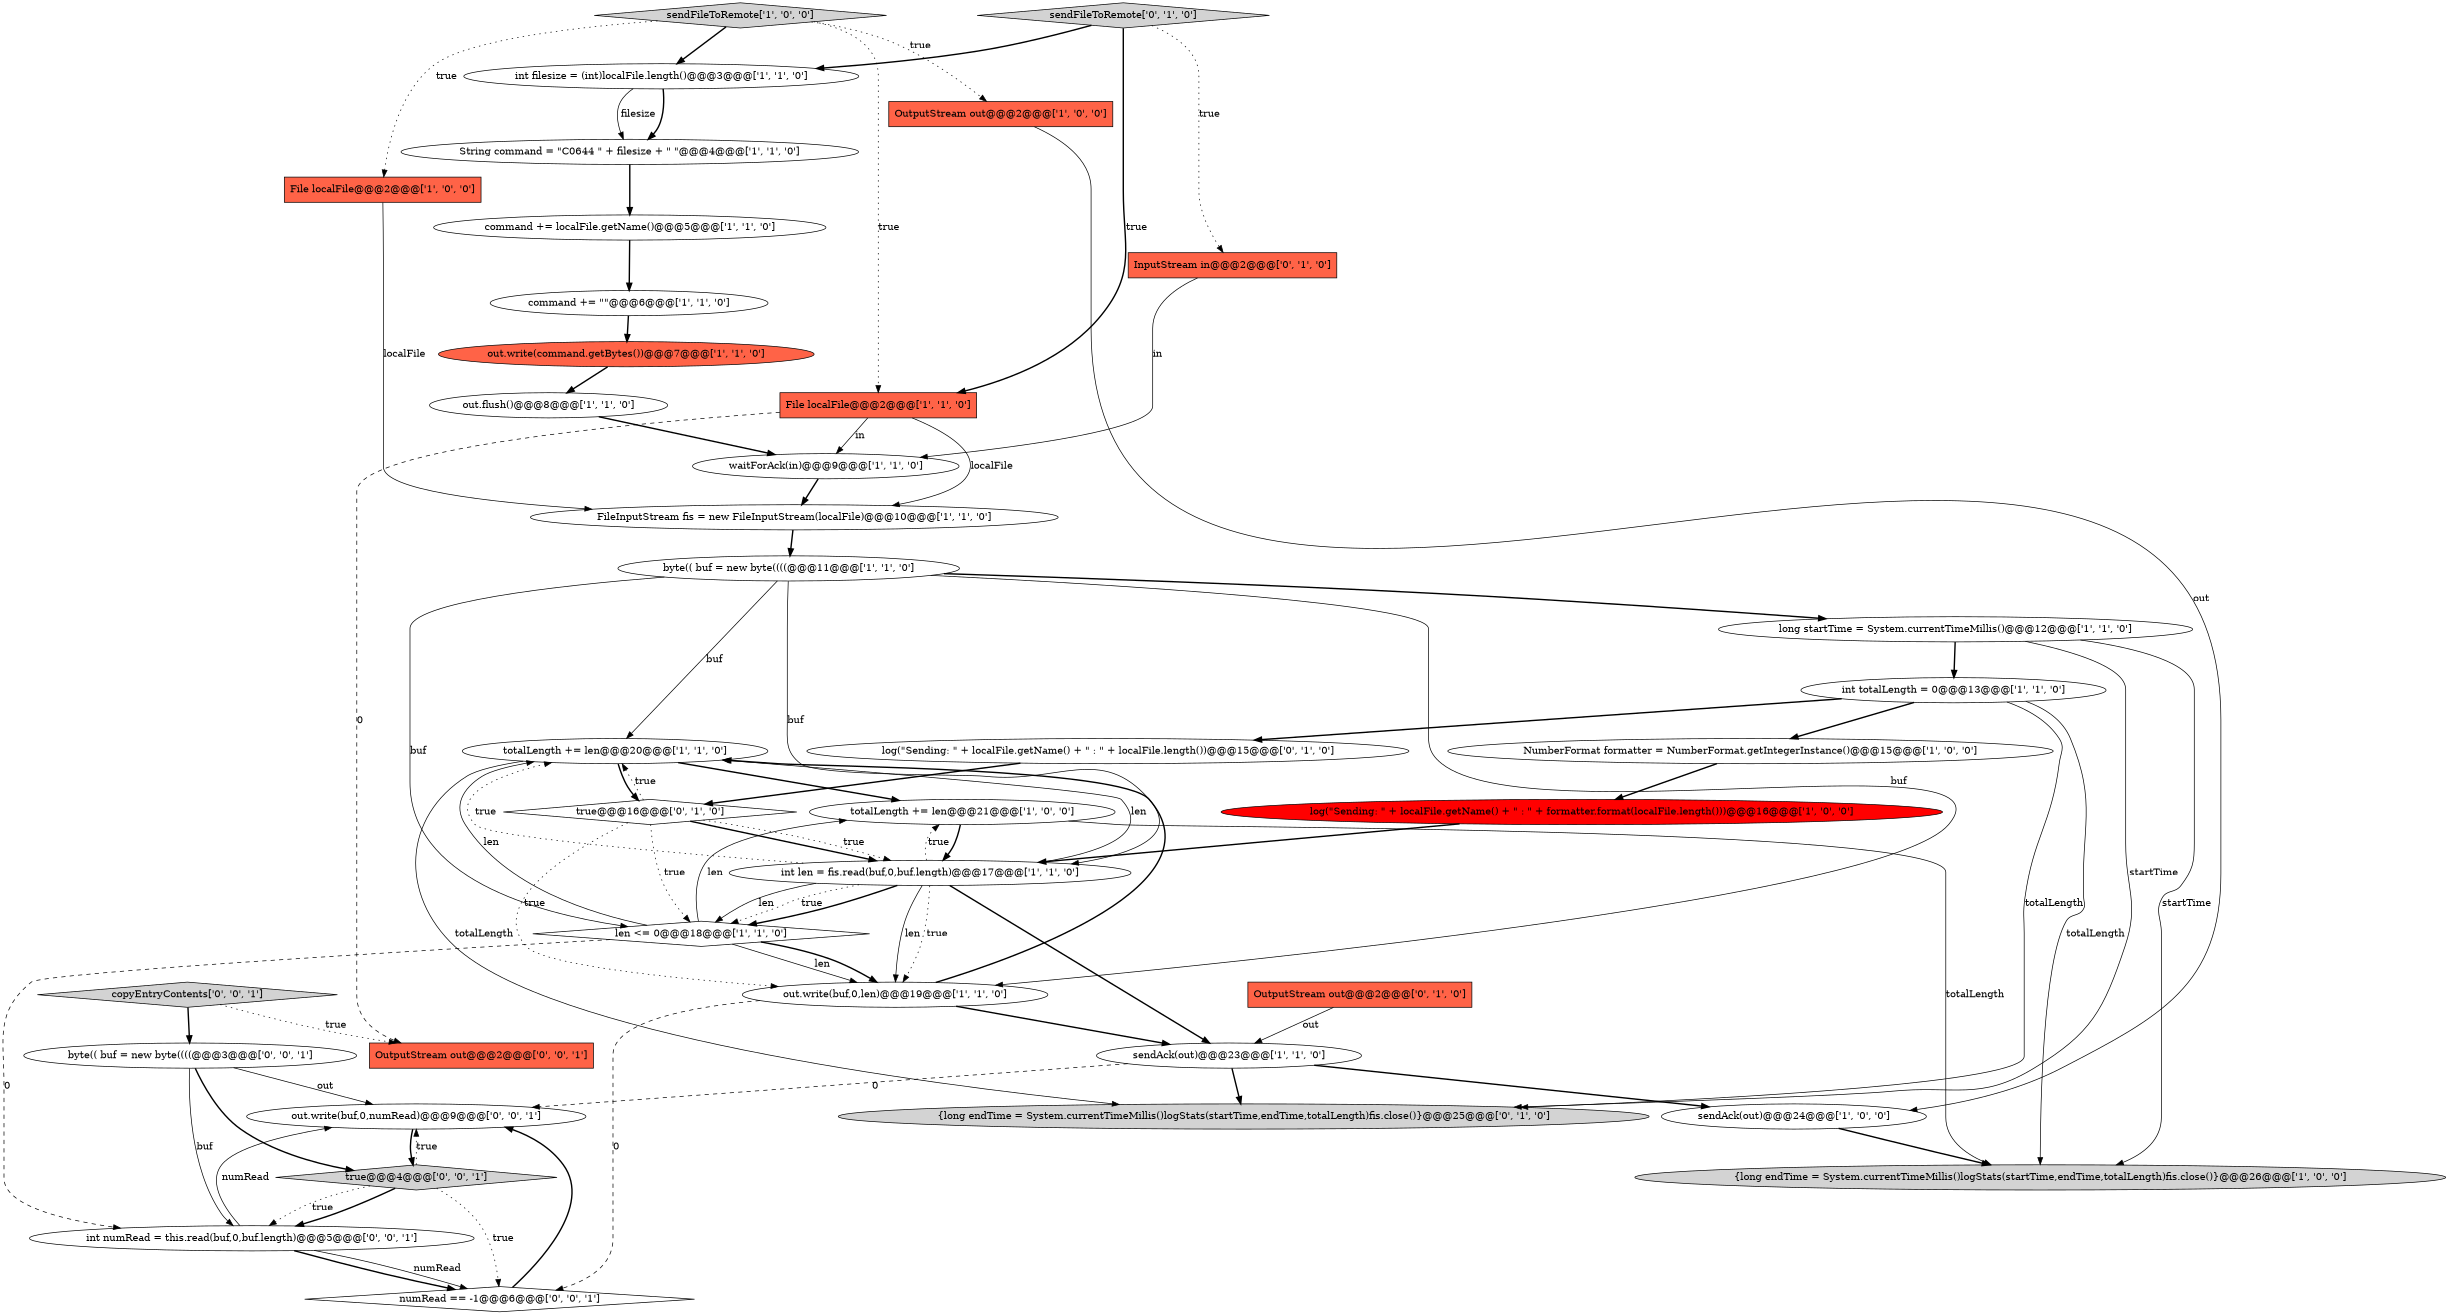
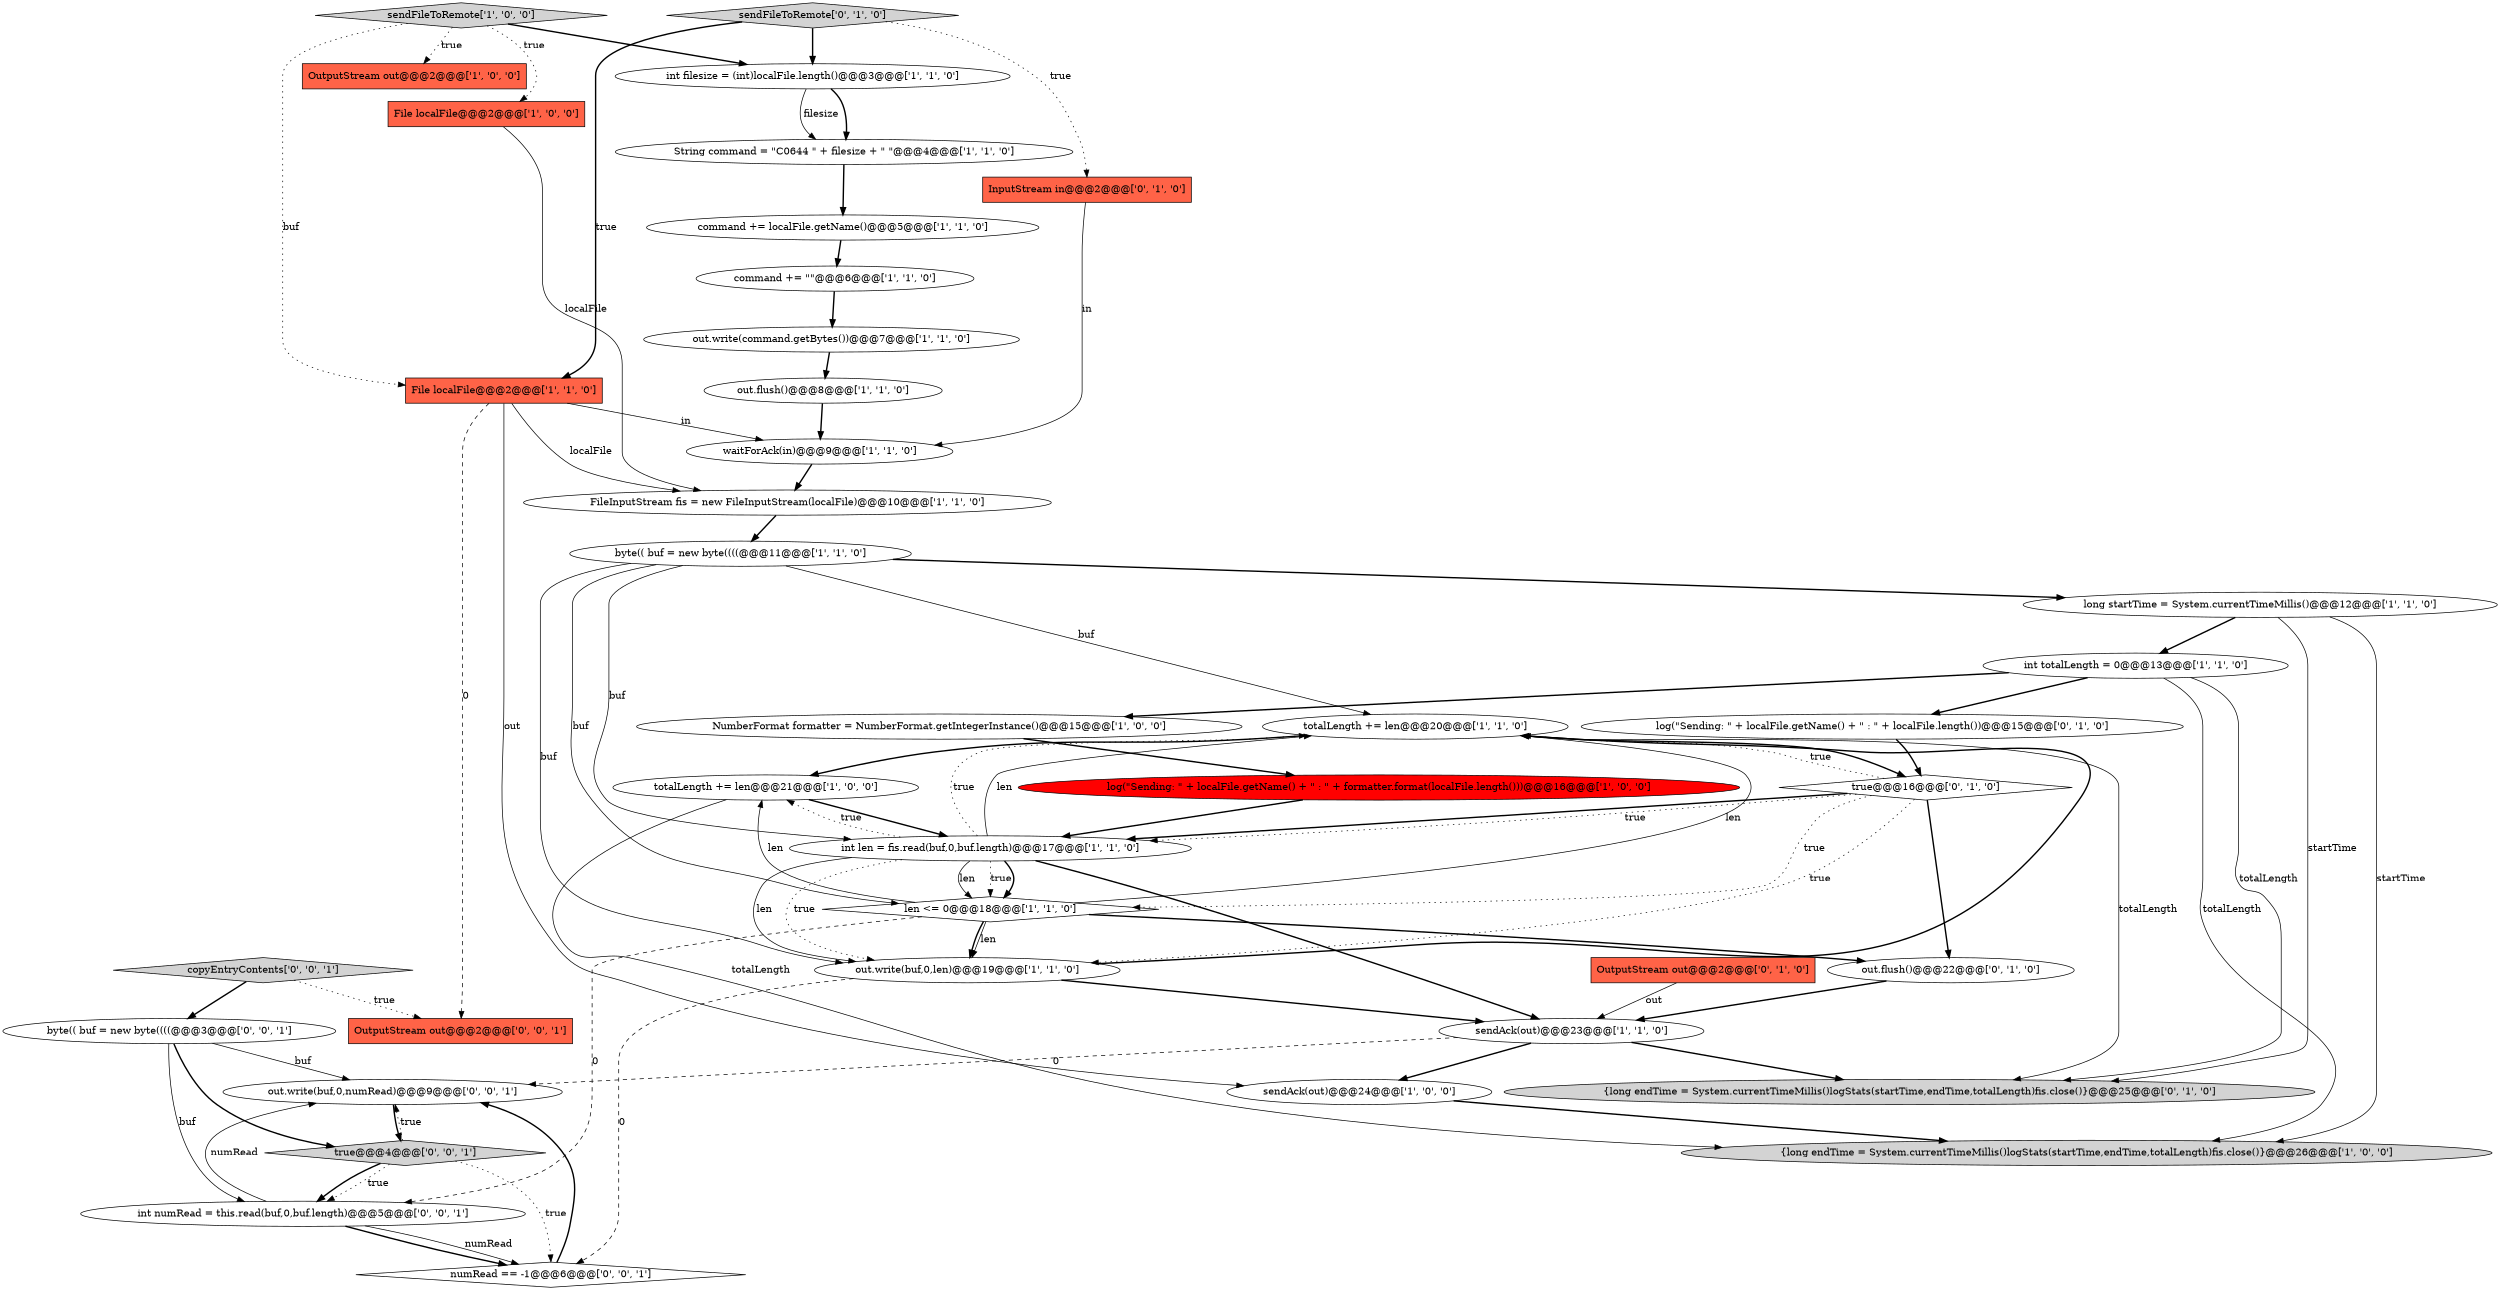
edge "sendFileToRemote['1', '0', '0']" -> "File localFile@@@2@@@['1', '1', '0']": label "true" -> "buf"
node "out.write(command.getBytes())@@@7@@@['1', '1', '0']": fillcolor tomato -> white
edge "OutputStream out@@@2@@@['1', '0', '0']" -> "sendAck(out)@@@24@@@['1', '0', '0']": now "File localFile@@@2@@@['1', '1', '0']" -> "sendAck(out)@@@24@@@['1', '0', '0']"
node "out.flush()@@@22@@@['0', '1', '0']": added
edge "byte(( buf = new byte((((@@@3@@@['0', '0', '1']" -> "out.write(buf,0,numRead)@@@9@@@['0', '0', '1']": label "out" -> "buf"
